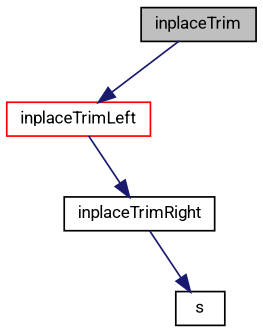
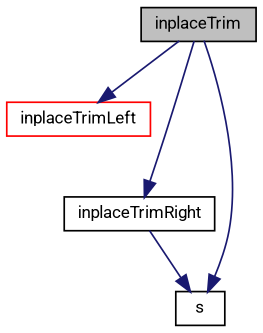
edge "inplaceTrim" -> "s": added
edge "inplaceTrimLeft" -> "inplaceTrimRight": now "inplaceTrim" -> "inplaceTrimRight"
